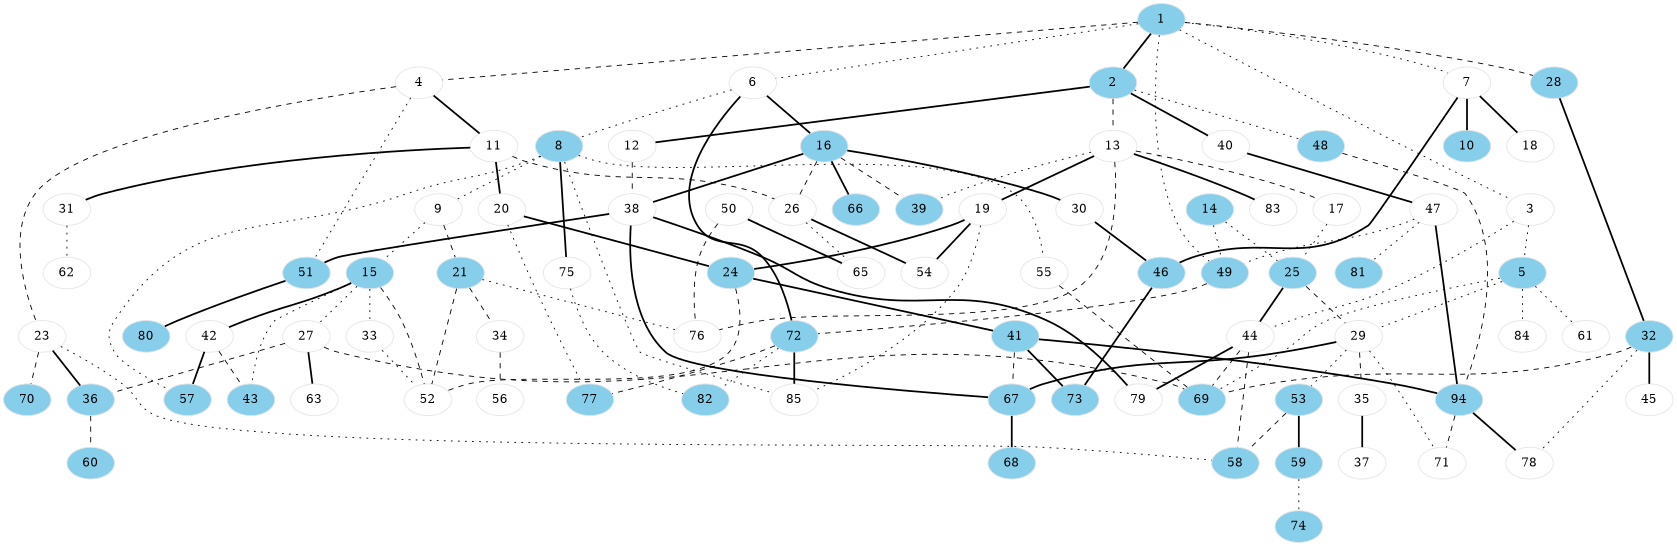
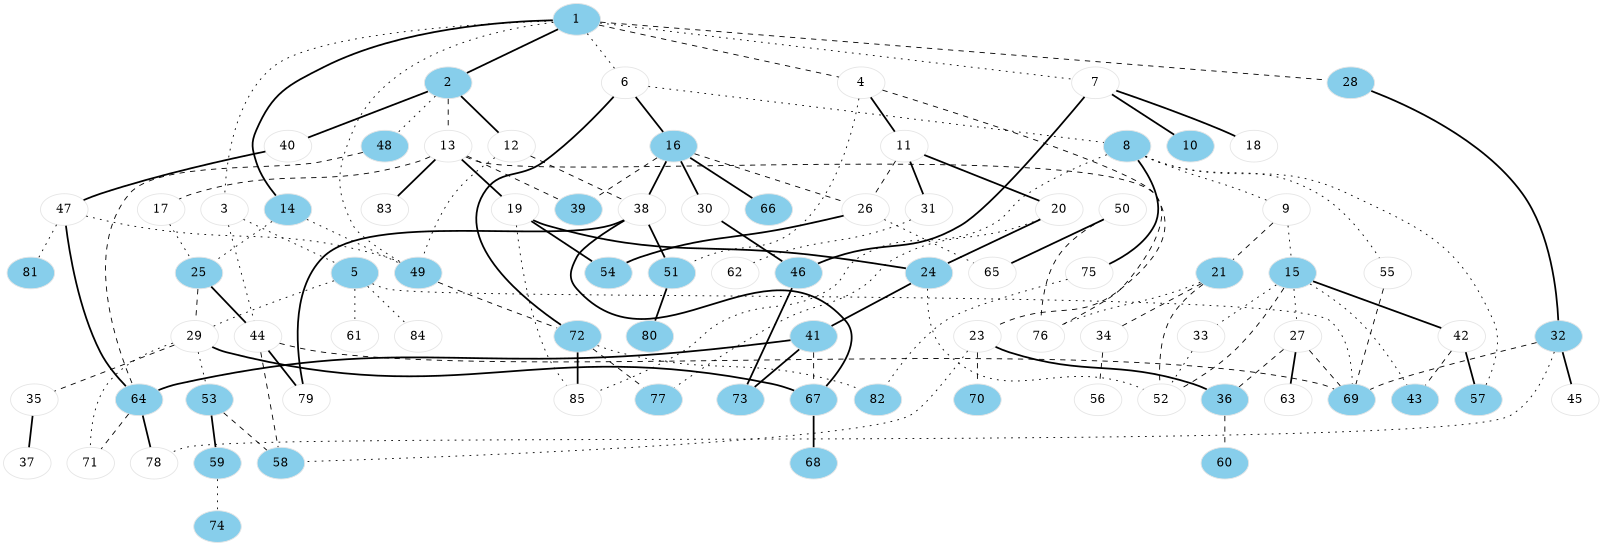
edge "1" -- "14": added
edge "13" -- "39": style dotted -> dashed
edge "12" -- "49": added
node "54": fillcolor white -> skyblue
edge "24" -- "52": style dashed -> dotted
node "94": label "94" -> "64"
